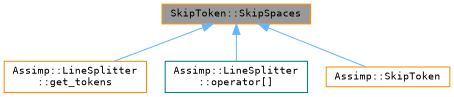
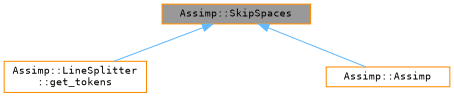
node "SkipToken::SkipSpaces": label "SkipToken::SkipSpaces" -> "Assimp::SkipSpaces"
node "Assimp::LineSplitter ::operator[]": removed
node "Assimp::SkipToken": label "Assimp::SkipToken" -> "Assimp::Assimp"
